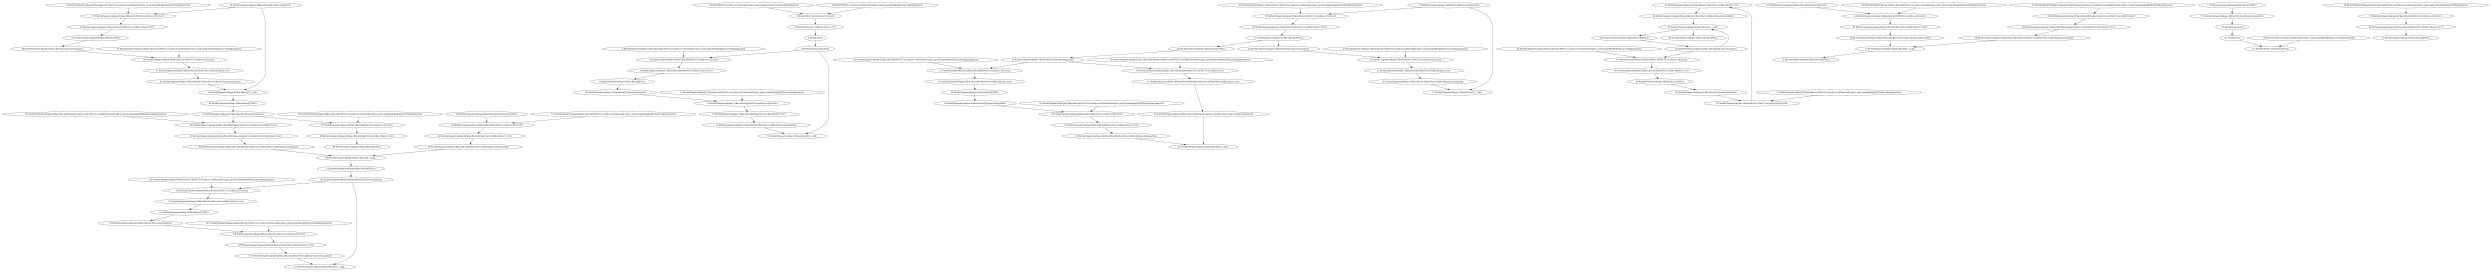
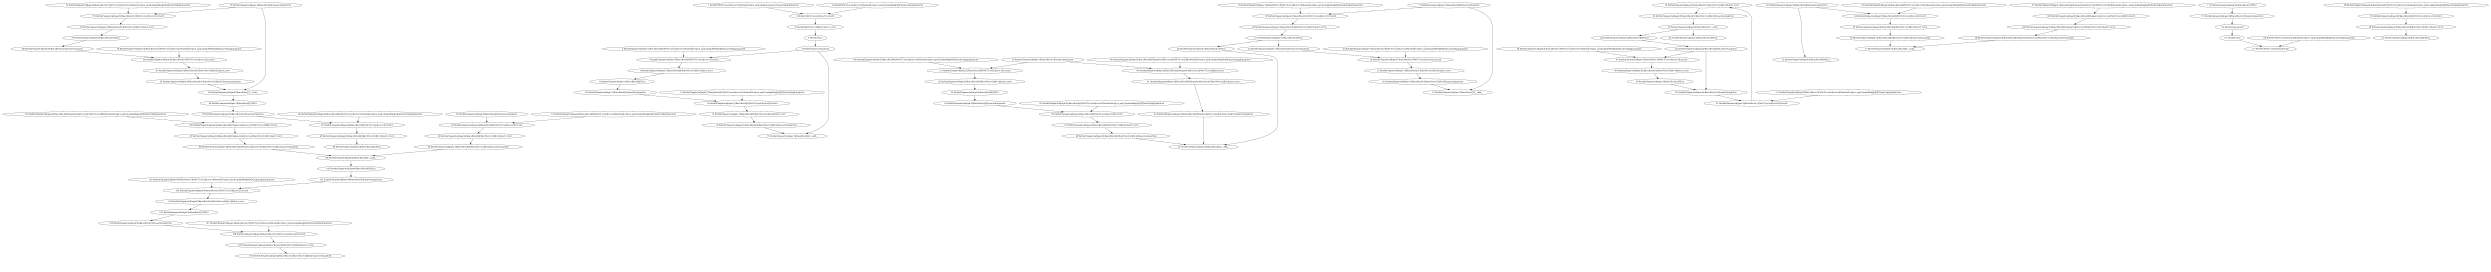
edge "45 ResNet/Sequential[layer2]/BasicBlock[0]/Quantize/quantize" -> "55 ResNet/Sequential[layer2]/BasicBlock[1]/__iadd__": now "45 ResNet/Sequential[layer2]/BasicBlock[0]/Quantize/quantize" -> "50 ResNet/Sequential[layer2]/BasicBlock[1]/Quantize/quantize"
edge "28 ResNet/Sequential[layer1]/BasicBlock[1]/RELU" -> "29 ResNet/Sequential[layer1]/BasicBlock[1]/Quantize/quantize": now "28 ResNet/Sequential[layer1]/BasicBlock[1]/RELU" -> "43 ResNet/Sequential[layer2]/BasicBlock[0]/__iadd__"
edge "71 ResNet/Sequential[layer3]/BasicBlock[0]/__iadd__" -> "72 ResNet/Sequential[layer3]/BasicBlock[0]/RELU": now "62 ResNet/Sequential[layer3]/BasicBlock[0]/Quantize/quantize" -> "72 ResNet/Sequential[layer3]/BasicBlock[0]/RELU"
node "111 ResNet/Sequential[layer4]/BasicBlock[1]/__iadd__": removed
